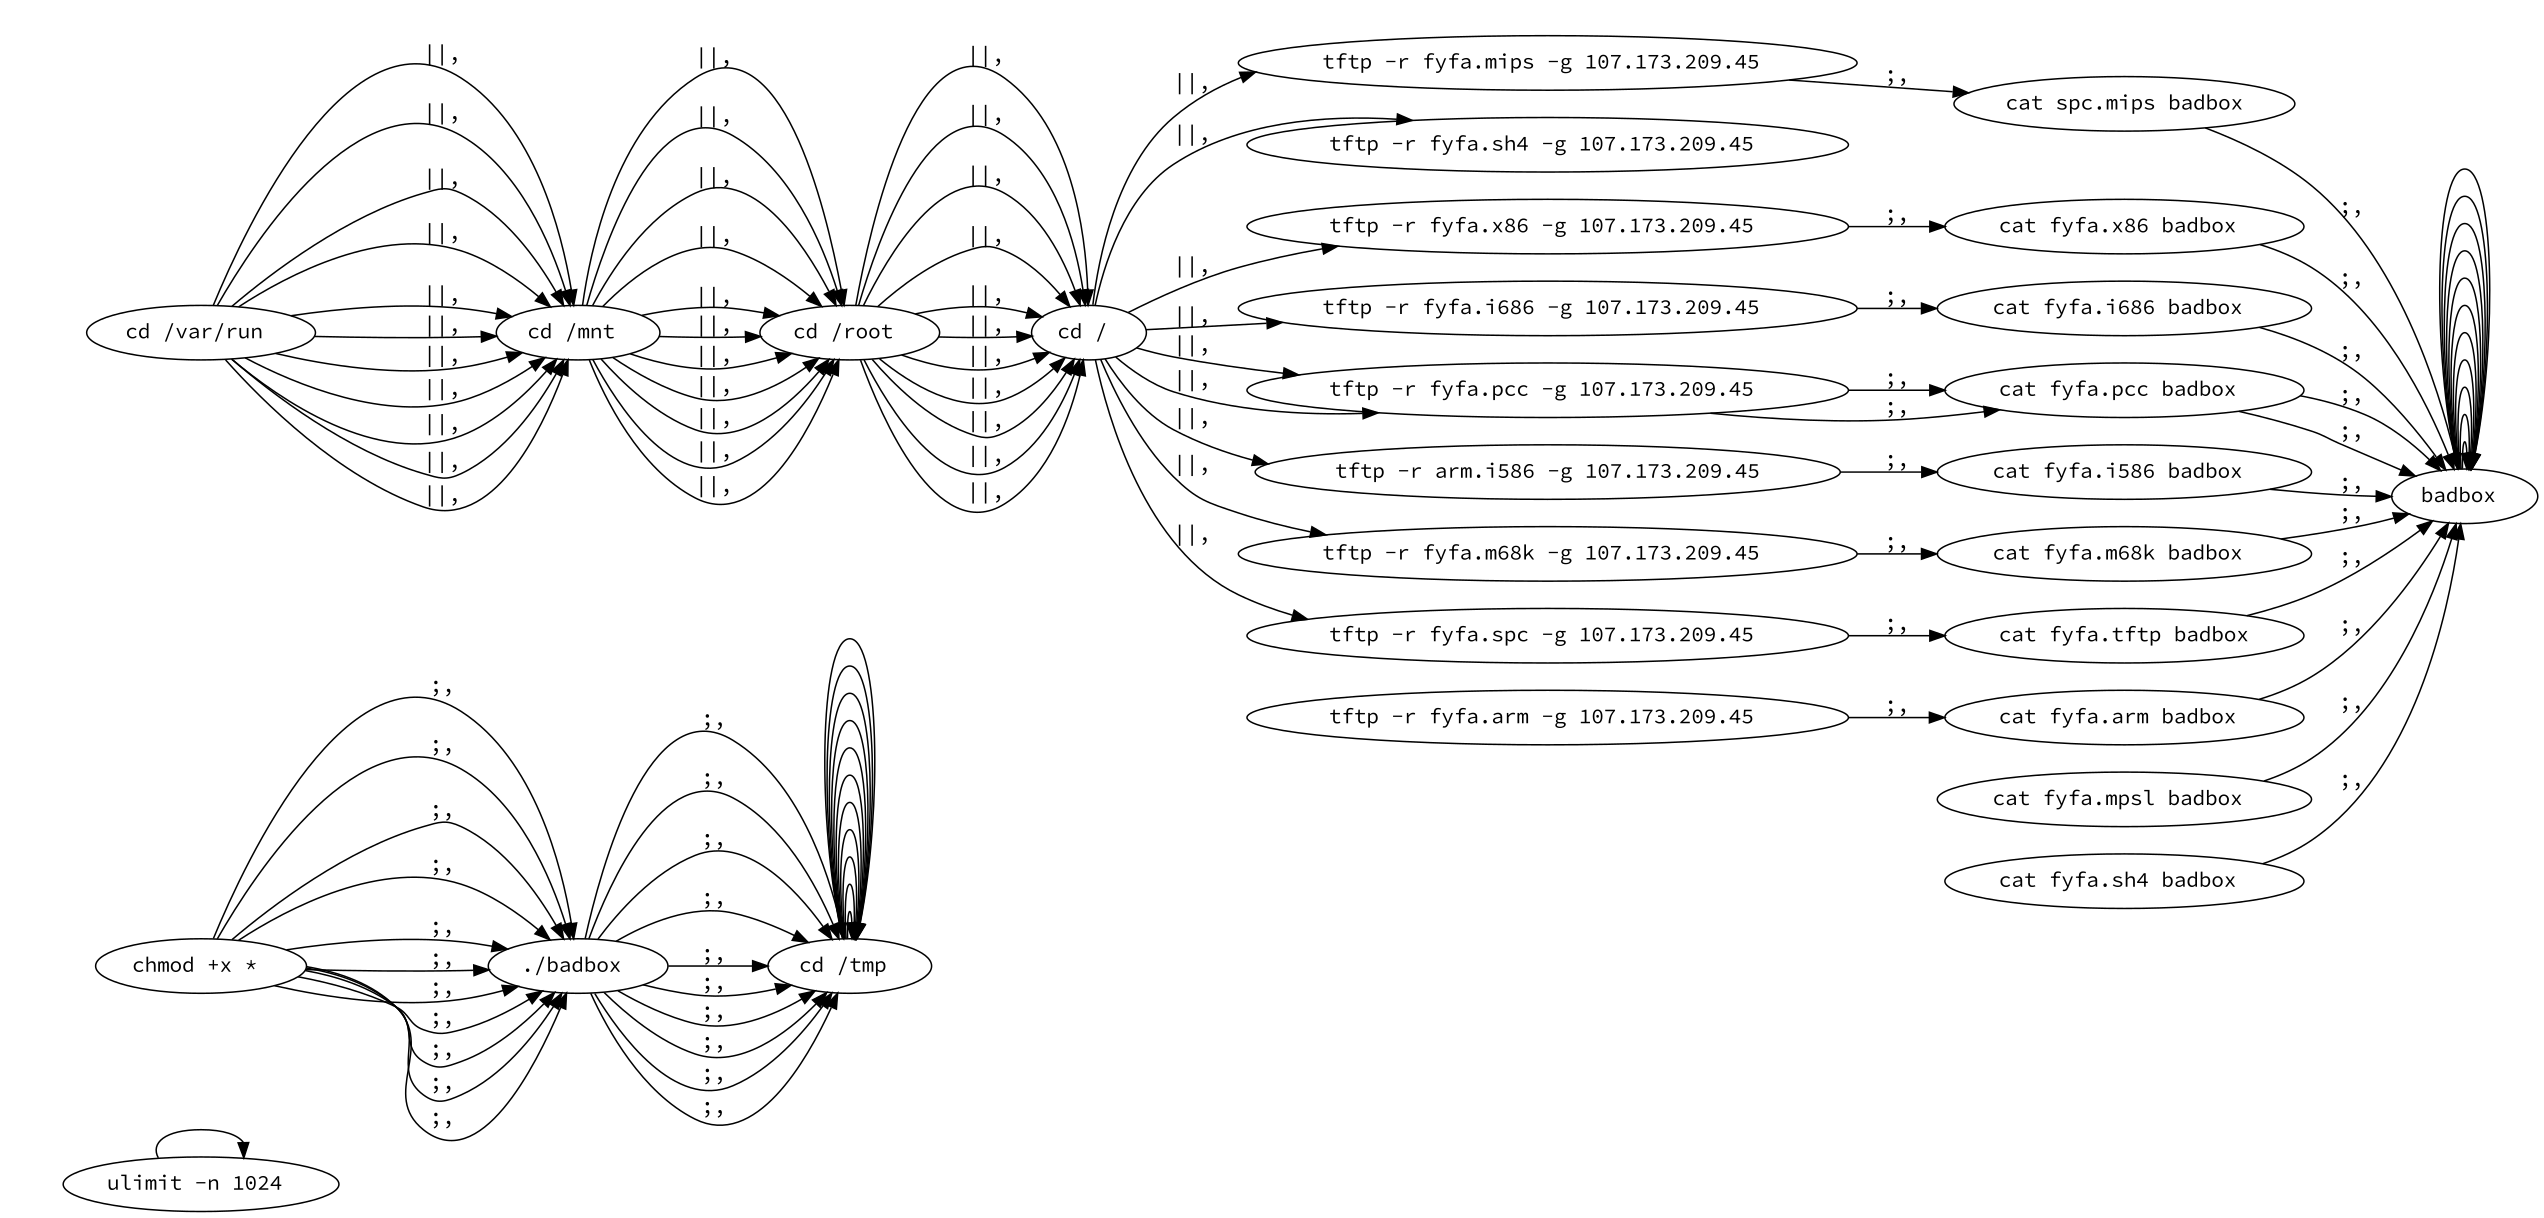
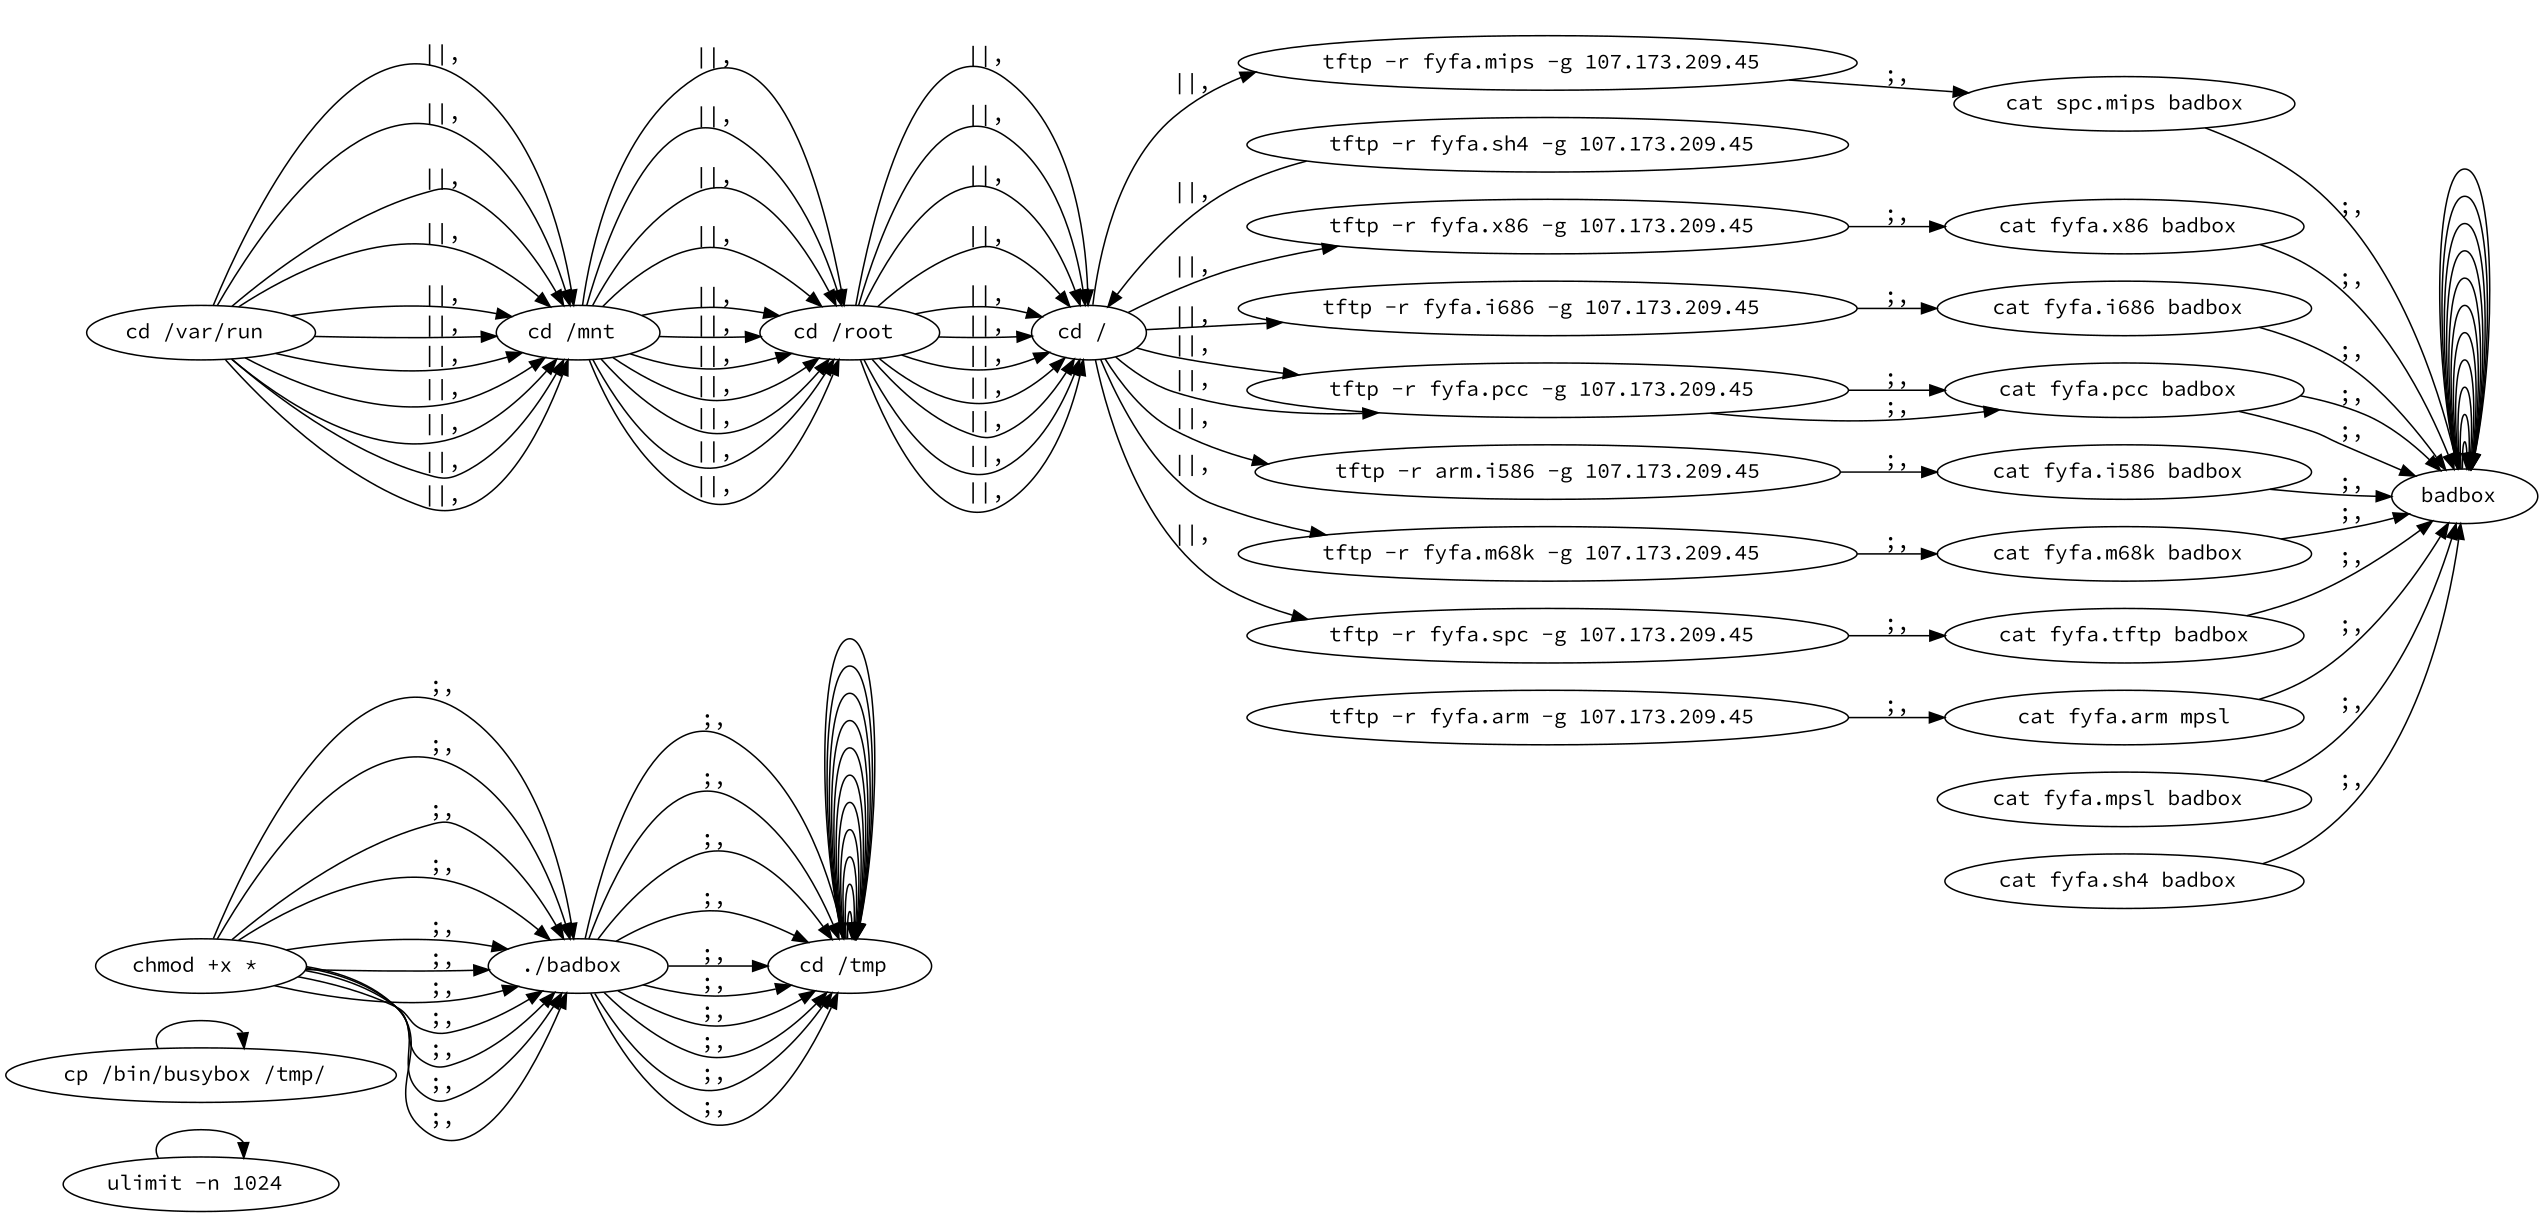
edge "cd /" -> "tftp -r fyfa.sh4 -g 107.173.209.45": reversed
node "cat fyfa.arm badbox": label "cat fyfa.arm badbox" -> "cat fyfa.arm mpsl"
node "cp /bin/busybox /tmp/": added
